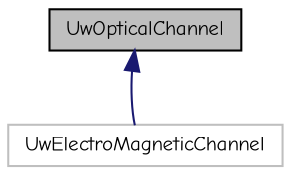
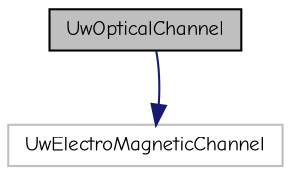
edge "UwElectroMagneticChannel" -> "UwOpticalChannel": reversed
